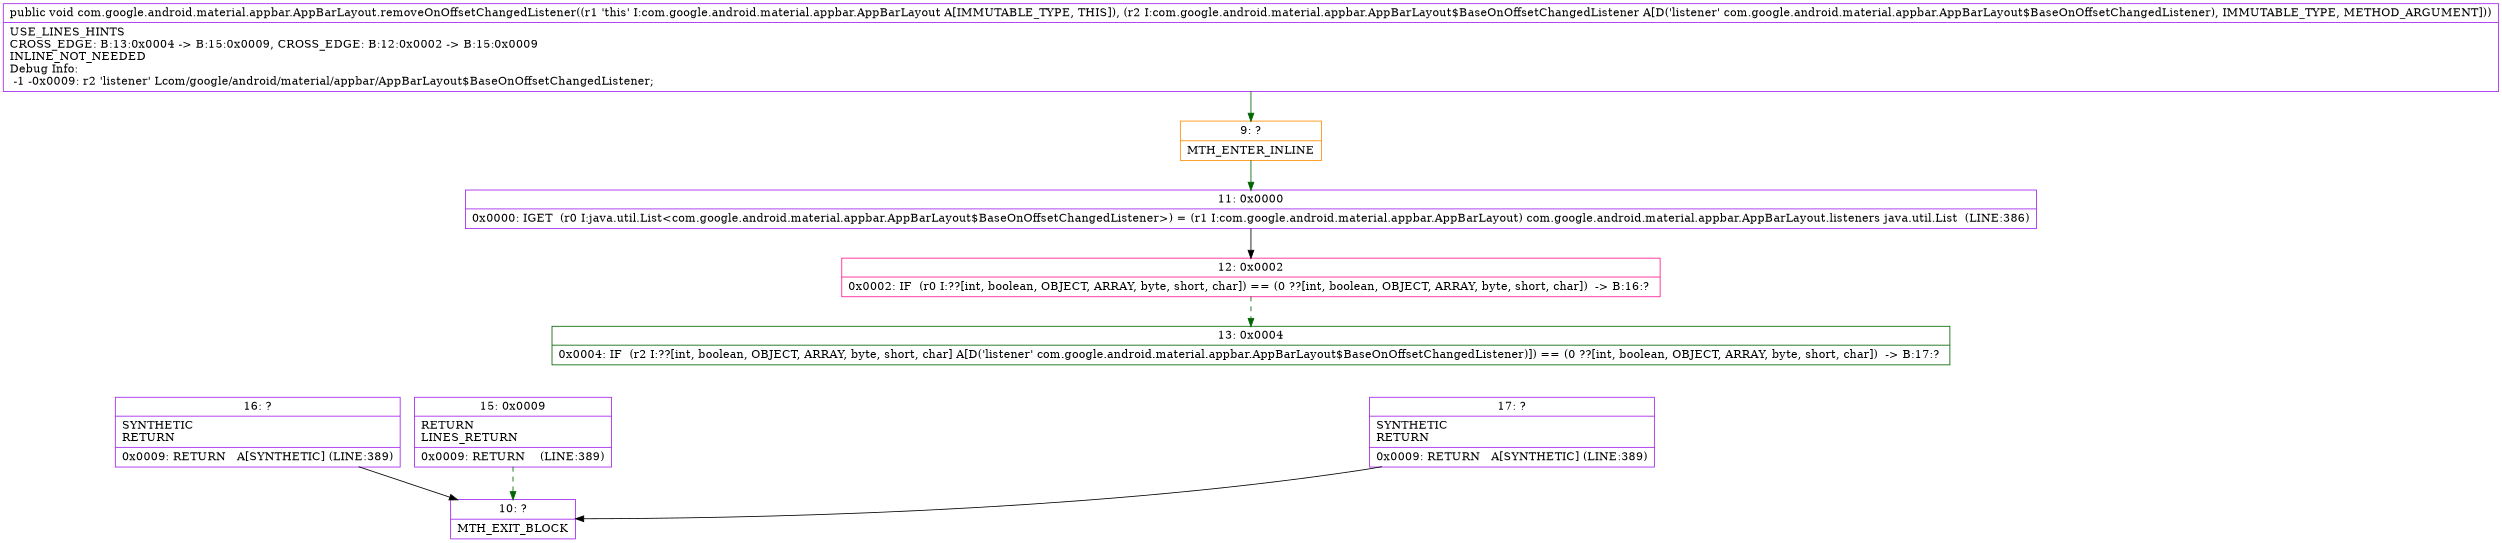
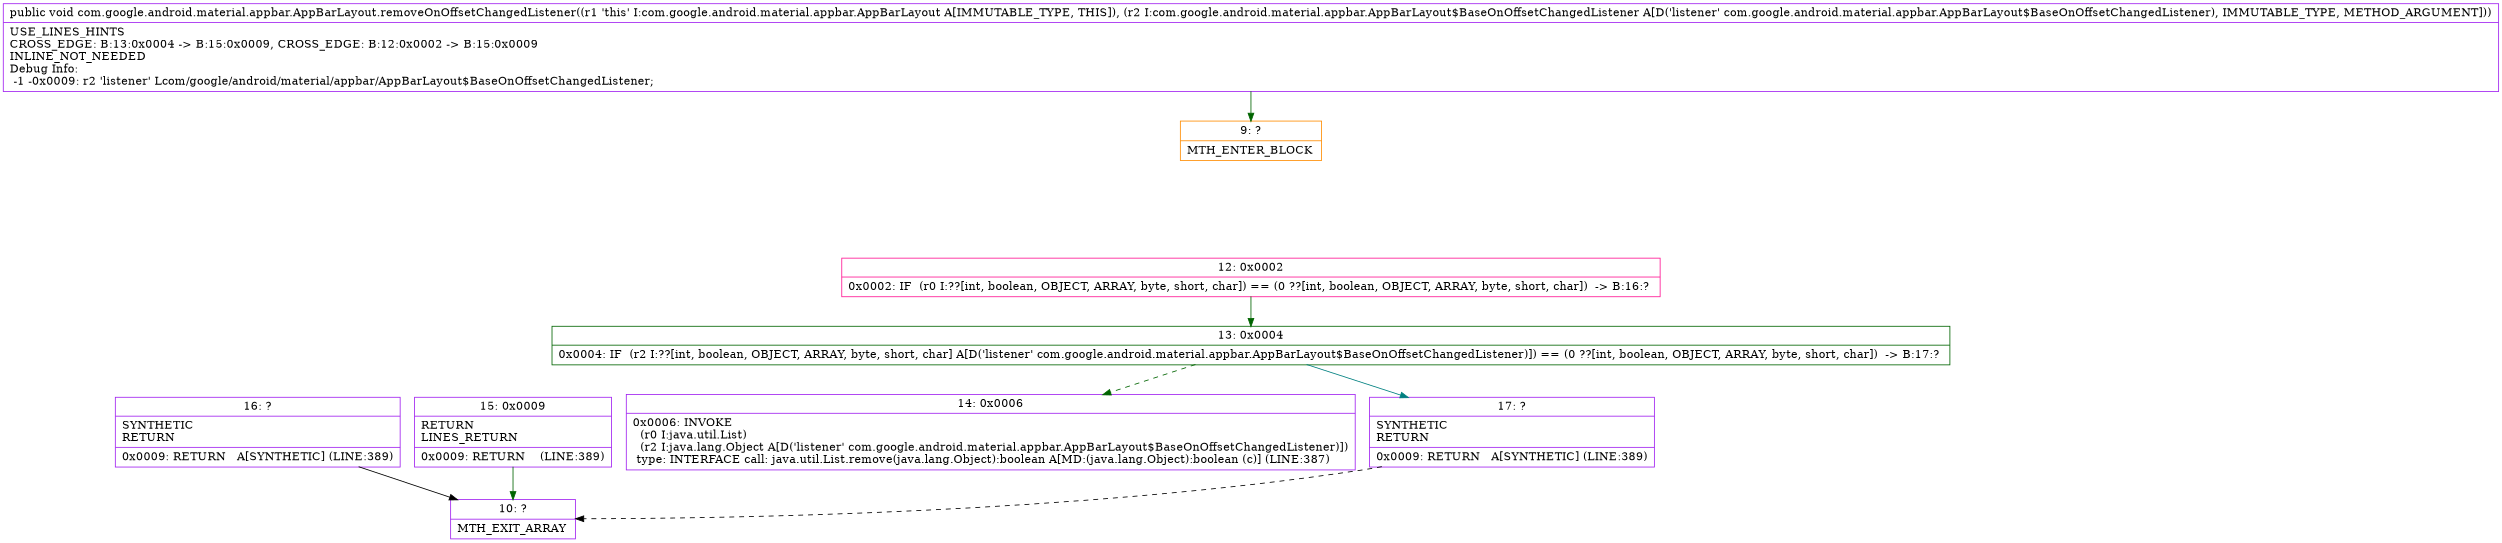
node "9: ?": text "MTH_ENTER_INLINE" -> "MTH_ENTER_BLOCK"
node "11: 0x0000": removed
edge "12: 0x0002" -> "13: 0x0004": style dashed -> solid
edge "13: 0x0004" -> "17: ?": added
node "14: 0x0006": added
edge "15: 0x0009" -> "10: ?": style dashed -> solid
edge "17: ?" -> "10: ?": style solid -> dashed
node "10: ?": text "MTH_EXIT_BLOCK" -> "MTH_EXIT_ARRAY"
